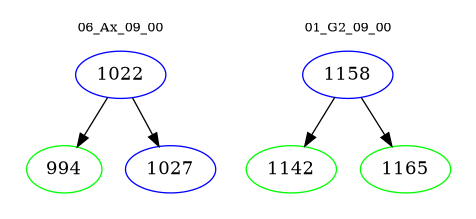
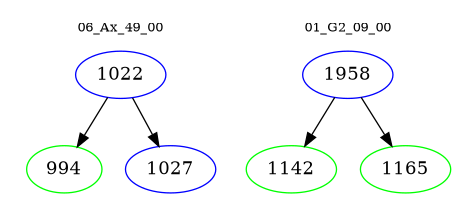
cluster "06_Ax_09_00": label "06_Ax_09_00" -> "06_Ax_49_00"
node "1158": label "1158" -> "1958"
